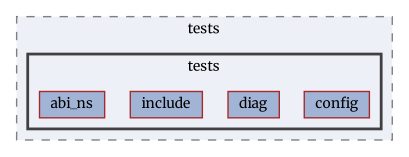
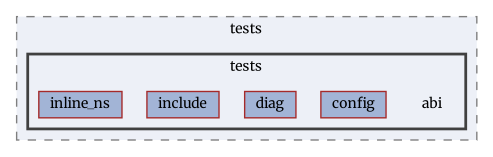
node "abi_ns": label "abi_ns" -> "inline_ns"
node "abi": added
